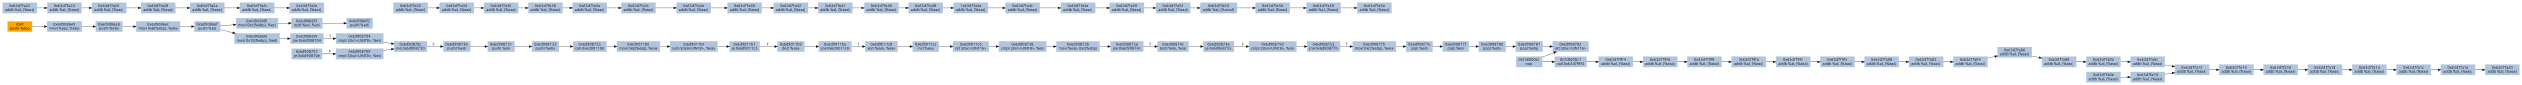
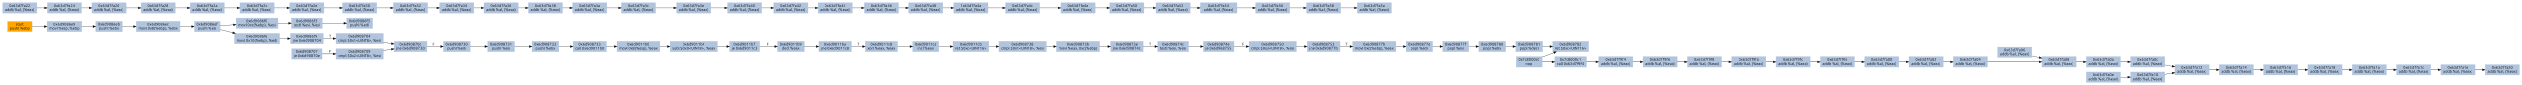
node "0x63d7fa30 addb %al, (%eax)": added
node "0x63d7fa54 addb %al, (%movl)": label "0x63d7fa54 addb %al, (%movl)" -> "0x63d7fa54 addb %al, (%eax)"
node "0x6d908781 popl %ebp": label "0x6d908781 popl %ebp" -> "0x6d908781 popl %decl"
edge "0x63d7fa04 addb %al, (%eax)" -> "0x63d7fa06 addb %al, (%eax)": now "0x63d7fa04 addb %al, (%eax)" -> "0x63d7fa08 addb %al, (%eax)"
